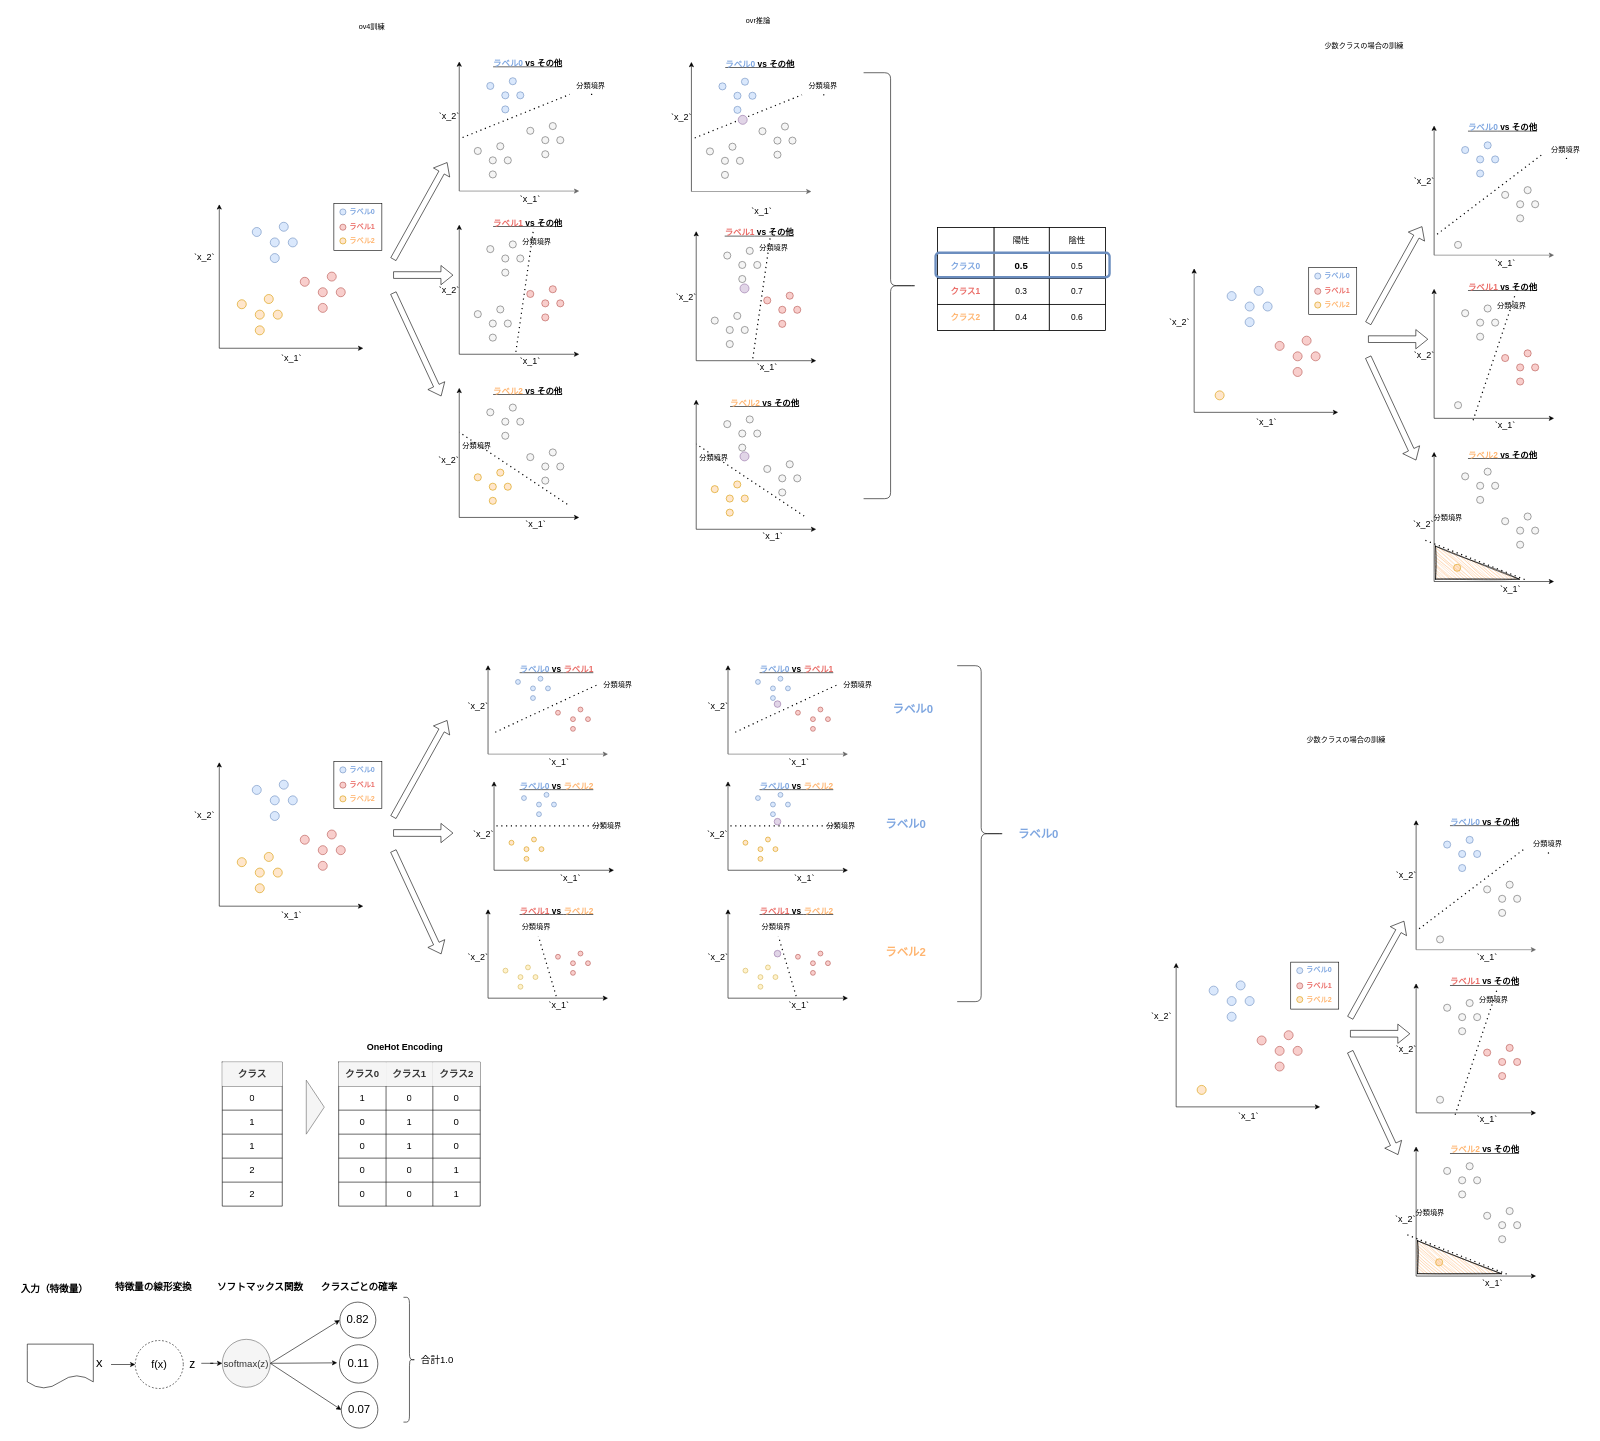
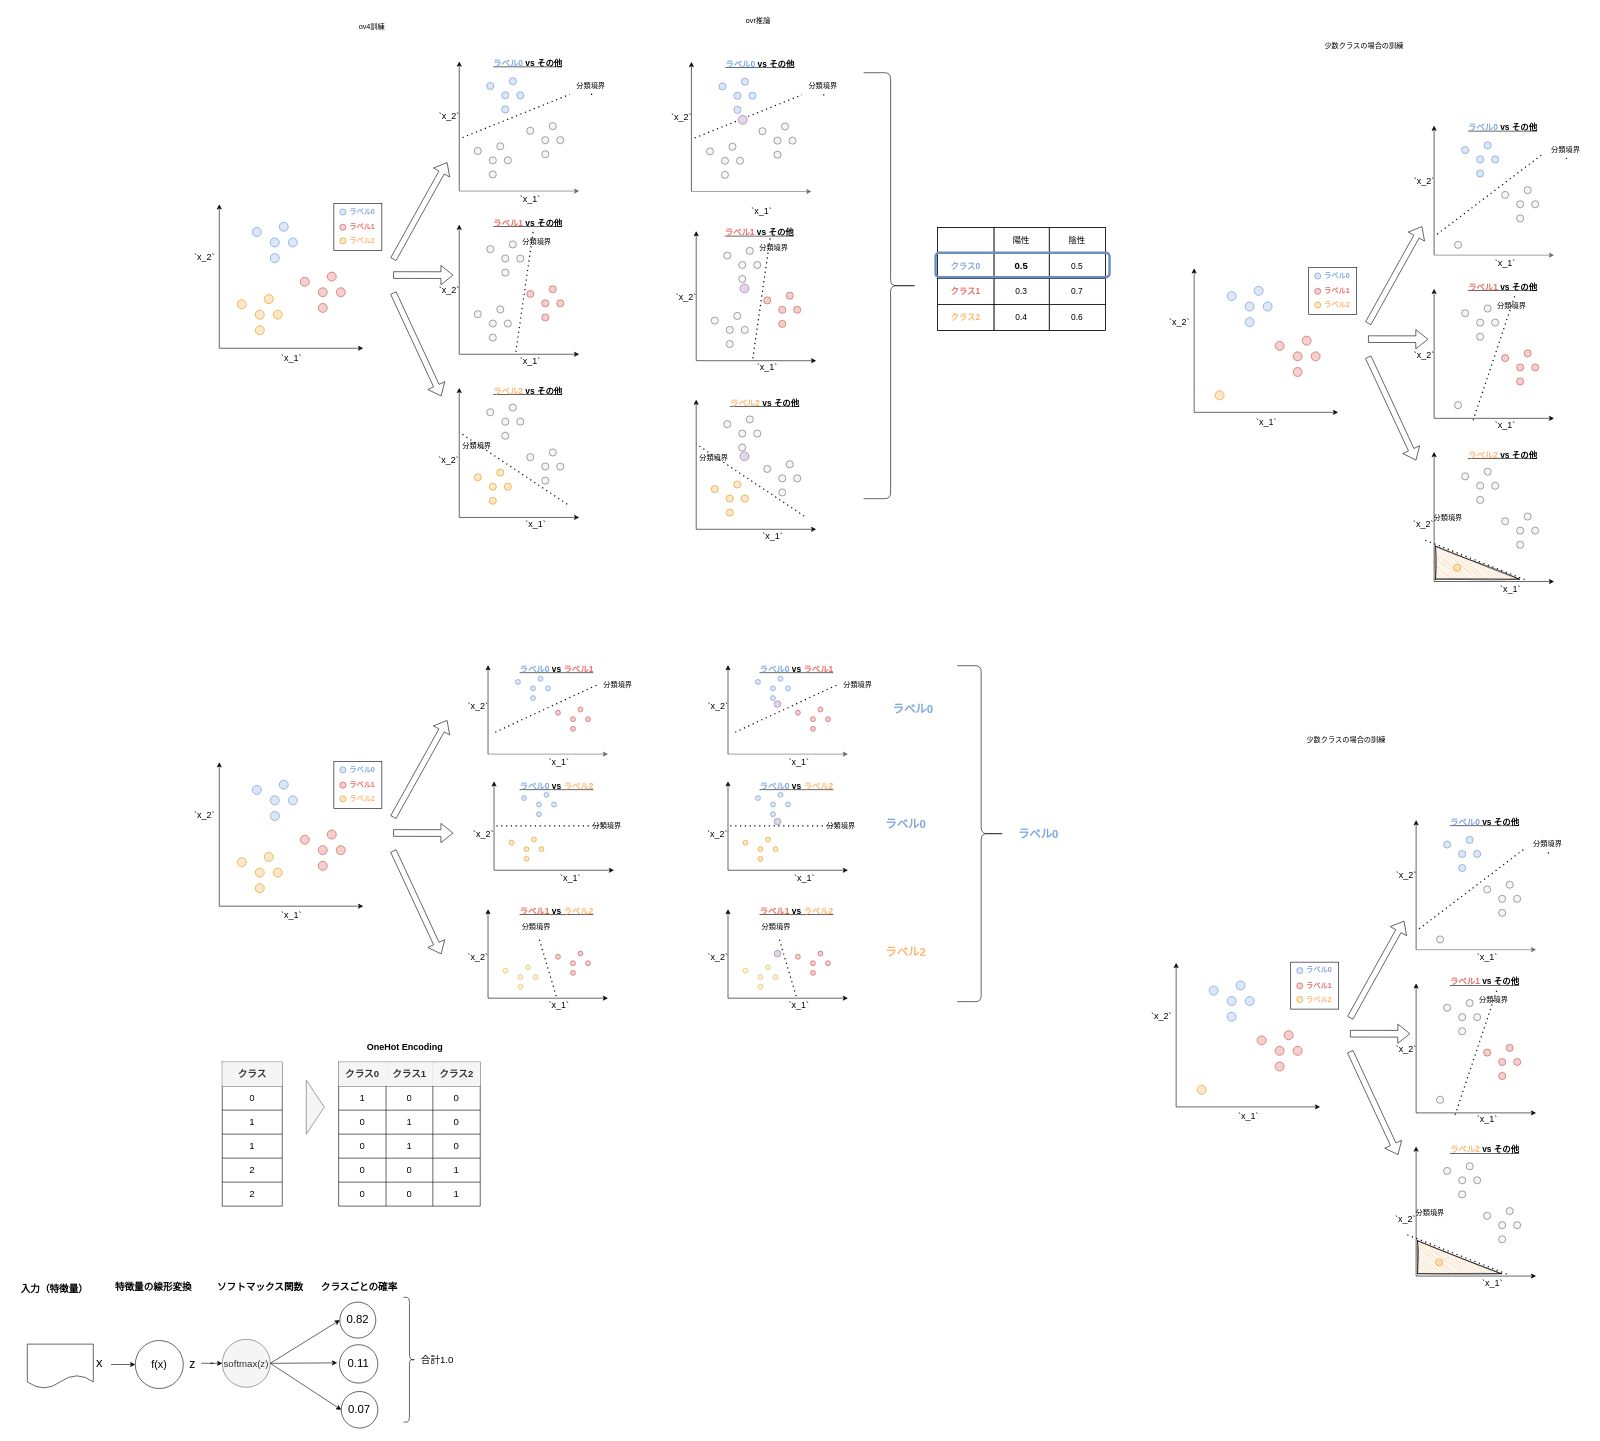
node "f(x)": style dashed -> solid
